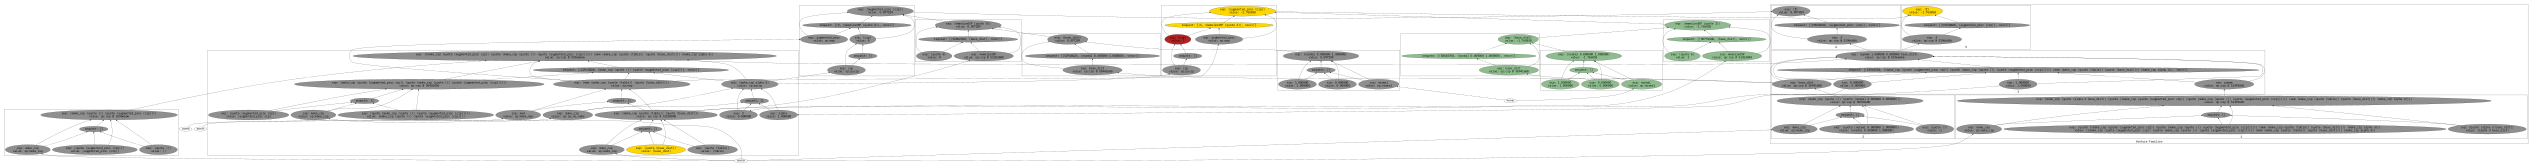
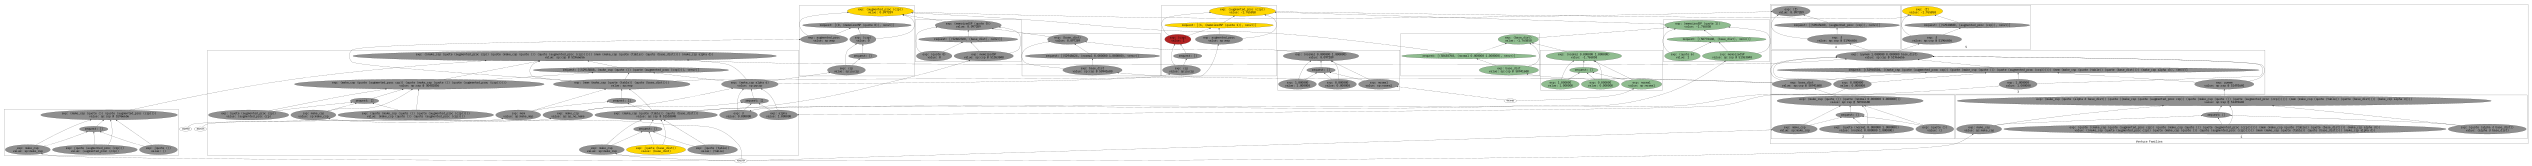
node "exp: (augmented_proc (crp)) value: 0.097289": fillcolor grey56 -> gold
edge "request: [(0, (memoizedSP (quote 0)), <env>)]" -> "exp: (augmented_proc (crp)) value: 0.097289": now "request: [(50638768, (normal 0.000000 1.000000), <env>)]" -> "exp: (augmented_proc (crp)) value: 0.097289"
